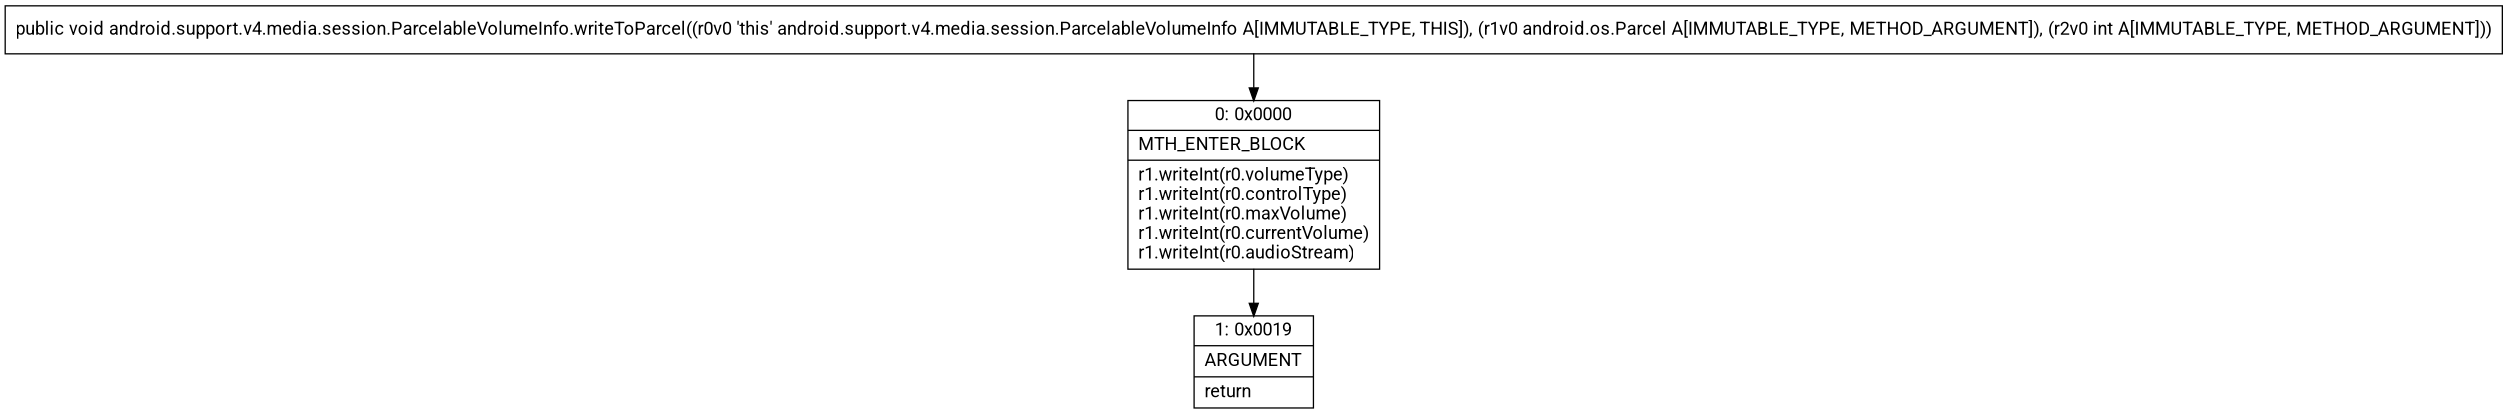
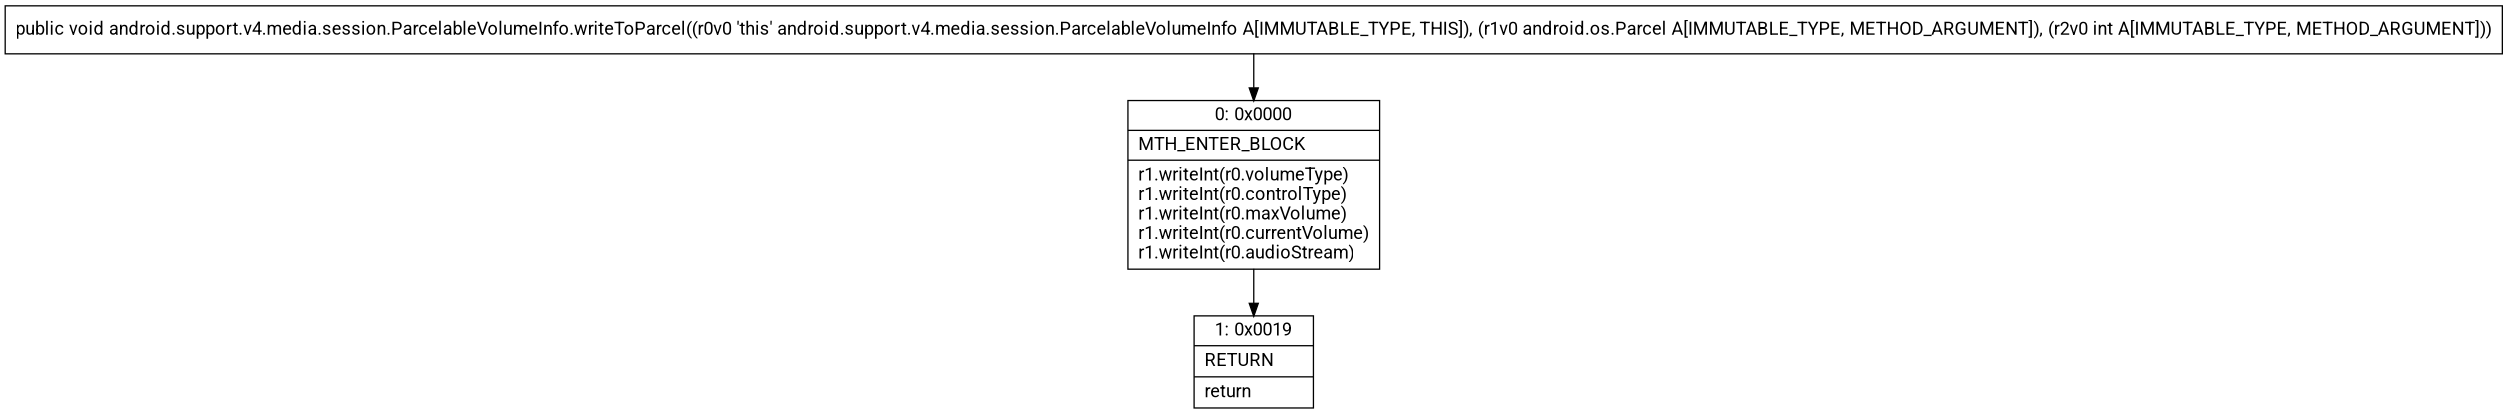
node "1: 0x0019": text "ARGUMENT" -> "RETURN"
